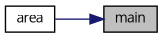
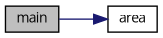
edge "area" -> "main": reversed
